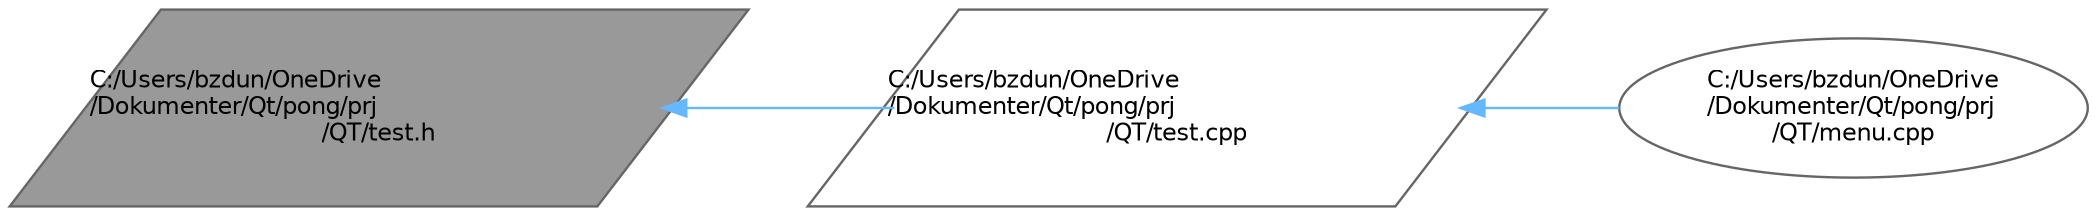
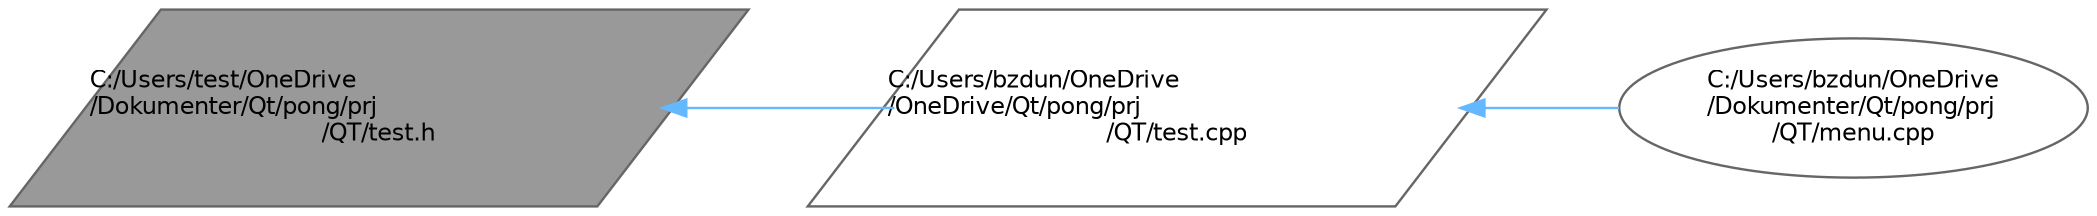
node "C:/Users/bzdun/OneDrive /Dokumenter/Qt/pong/prj /QT/test.h": label "C:/Users/bzdun/OneDrive /Dokumenter/Qt/pong/prj /QT/test.h" -> "C:/Users/test/OneDrive /Dokumenter/Qt/pong/prj /QT/test.h"
node "C:/Users/bzdun/OneDrive /Dokumenter/Qt/pong/prj /QT/test.cpp": label "C:/Users/bzdun/OneDrive /Dokumenter/Qt/pong/prj /QT/test.cpp" -> "C:/Users/bzdun/OneDrive /OneDrive/Qt/pong/prj /QT/test.cpp"
